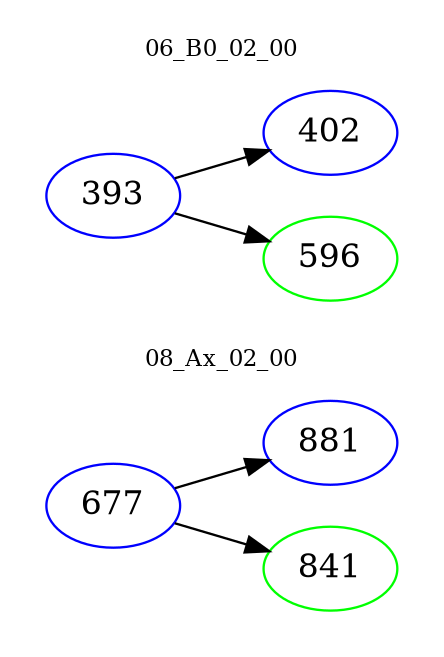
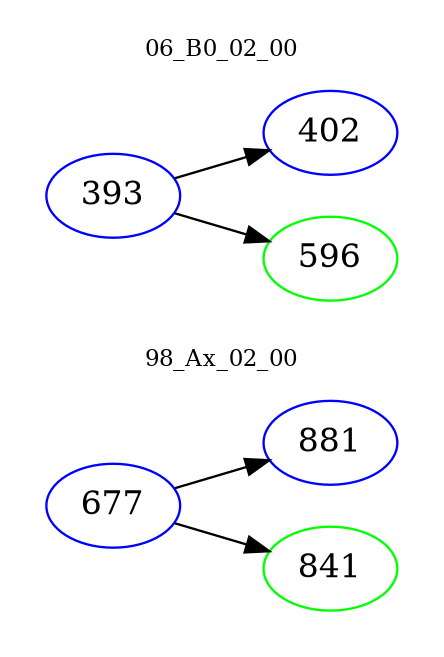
cluster "08_Ax_02_00": label "08_Ax_02_00" -> "98_Ax_02_00"
